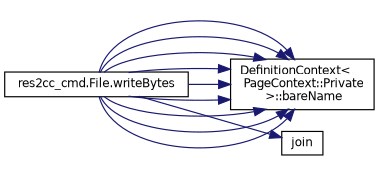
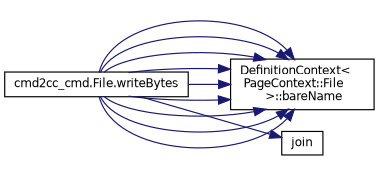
node "res2cc_cmd.File.writeBytes": label "res2cc_cmd.File.writeBytes" -> "cmd2cc_cmd.File.writeBytes"
node "DefinitionContext< PageContext::Private >::bareName": label "DefinitionContext< PageContext::Private >::bareName" -> "DefinitionContext< PageContext::File >::bareName"
